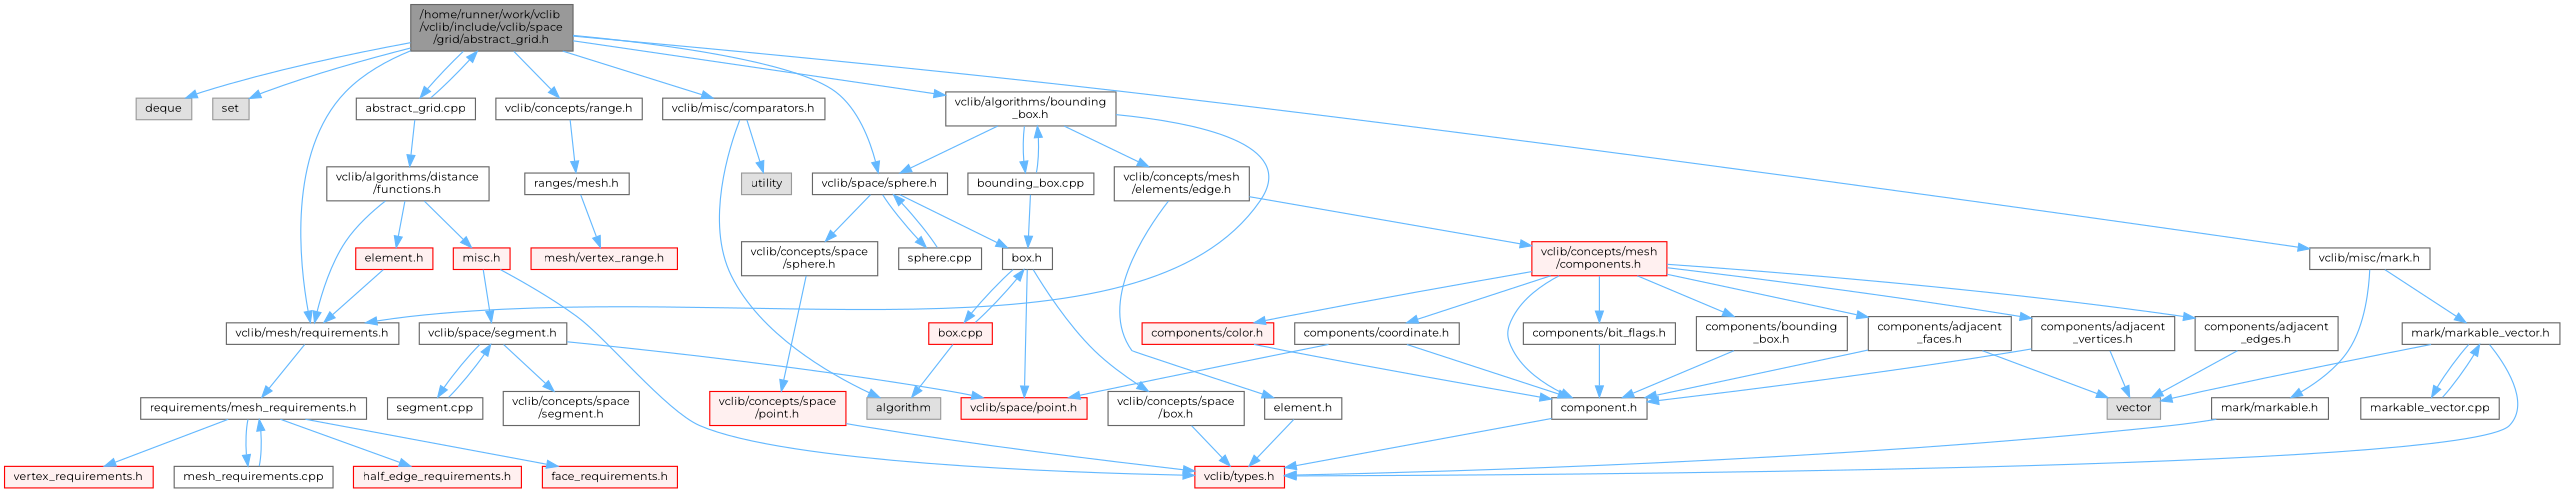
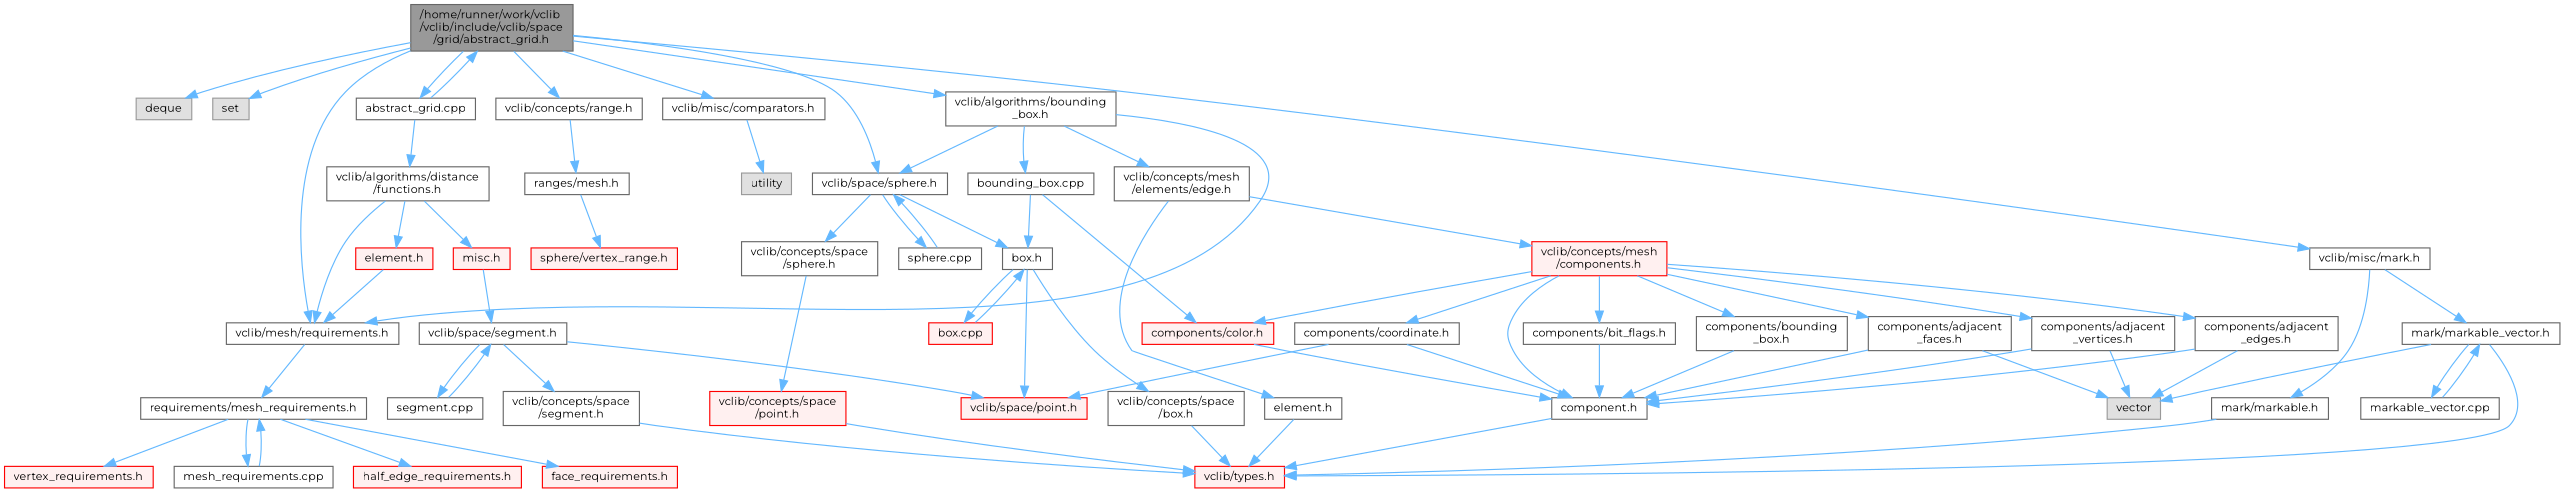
edge "bounding_box.cpp" -> "vclib/algorithms/bounding _box.h": now "bounding_box.cpp" -> "components/color.h"
node "mesh/vertex_range.h": label "mesh/vertex_range.h" -> "sphere/vertex_range.h"
edge "components/adjacent _edges.h" -> "component.h": added
node "algorithm": removed
edge "misc.h" -> "vclib/types.h": now "vclib/concepts/space /segment.h" -> "vclib/types.h"
